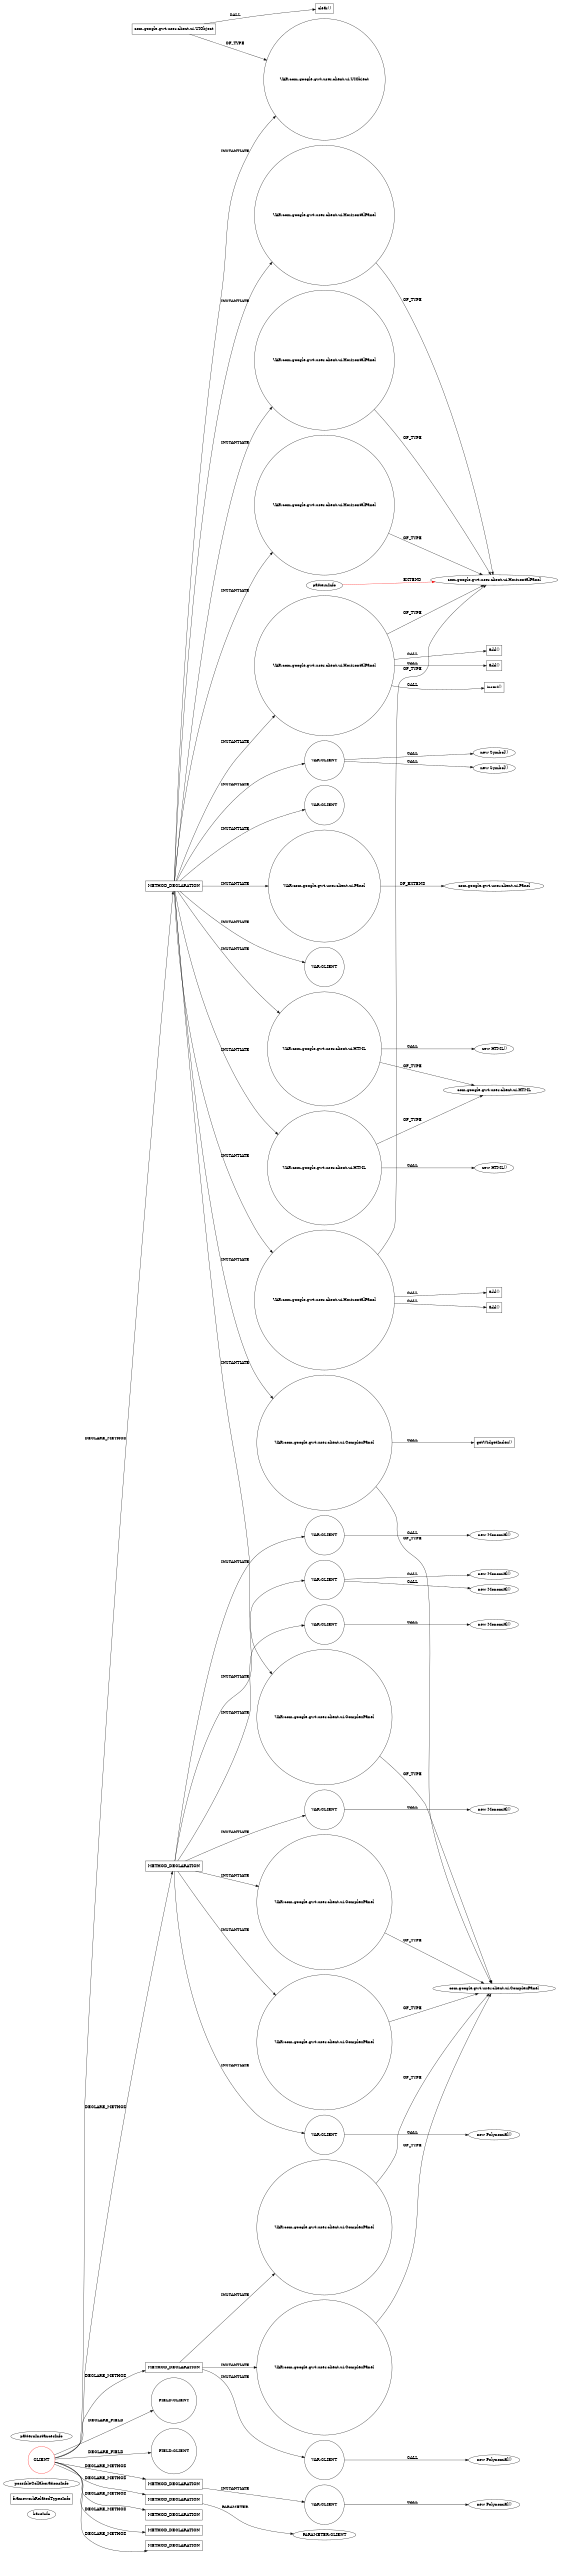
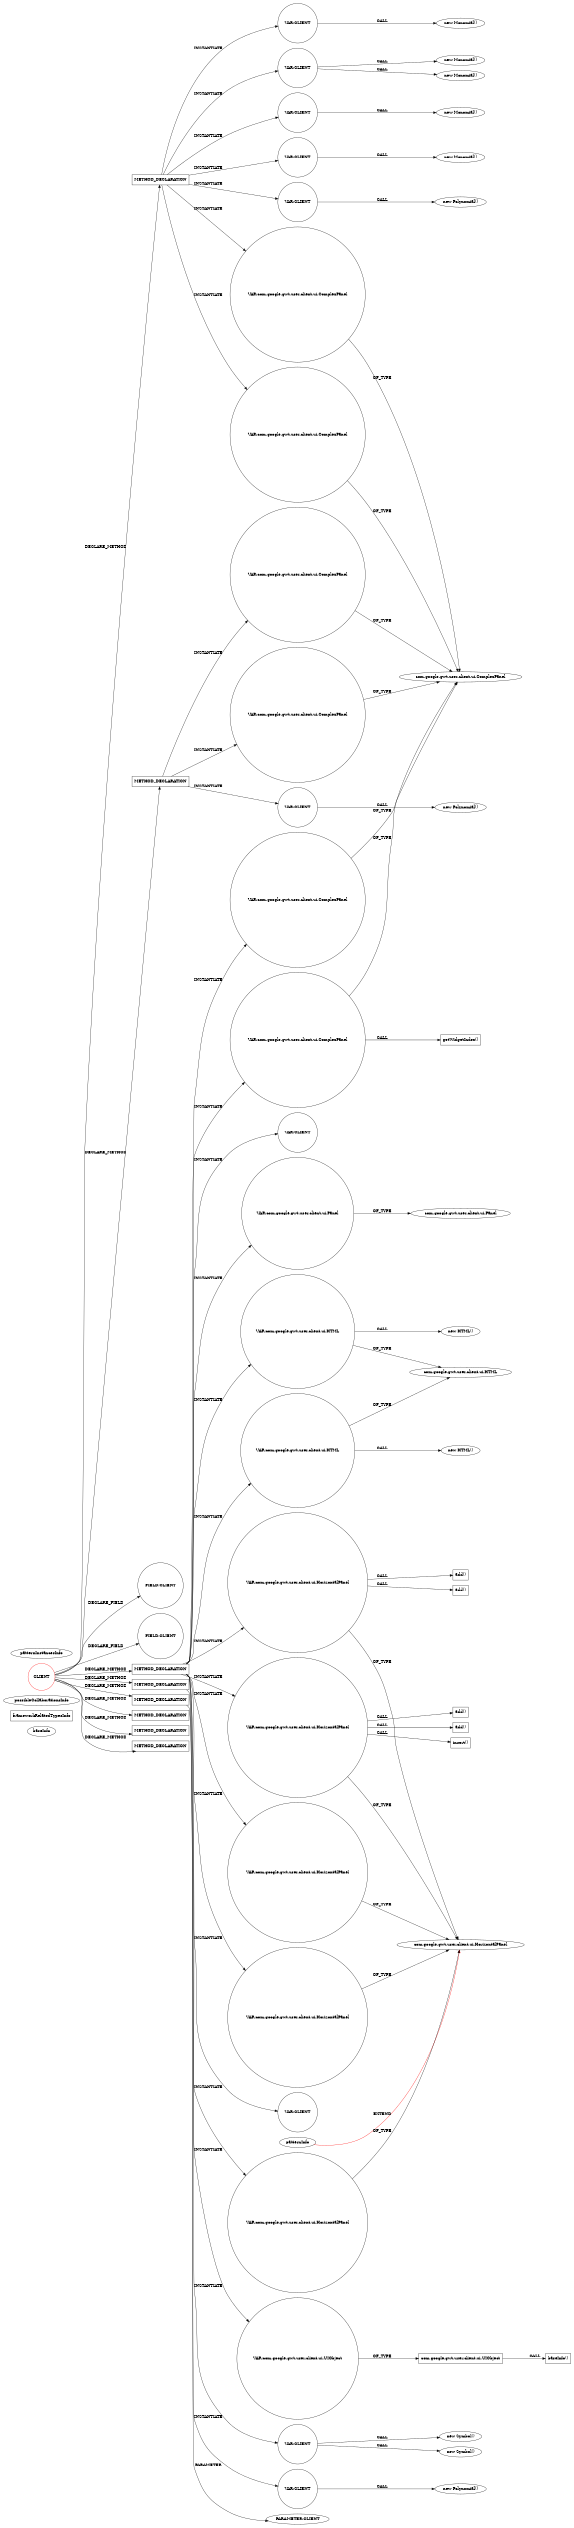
node "clear()": label "clear()" -> "baseInfo()"
edge "com.google.gwt.user.client.ui.UIObject" -> "VAR:com.google.gwt.user.client.ui.UIObject": reversed
edge "VAR:com.google.gwt.user.client.ui.Panel" -> "com.google.gwt.user.client.ui.Panel": label "OF_EXTEND" -> "OF_TYPE"
